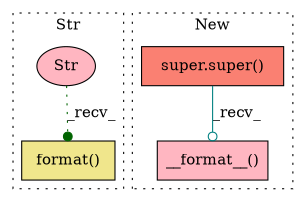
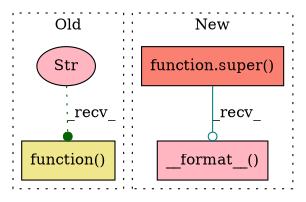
cluster "Str": label "Str" -> "Old"
node "super.super()": label "super.super()" -> "function.super()"
node "format()": label "format()" -> "function()"
